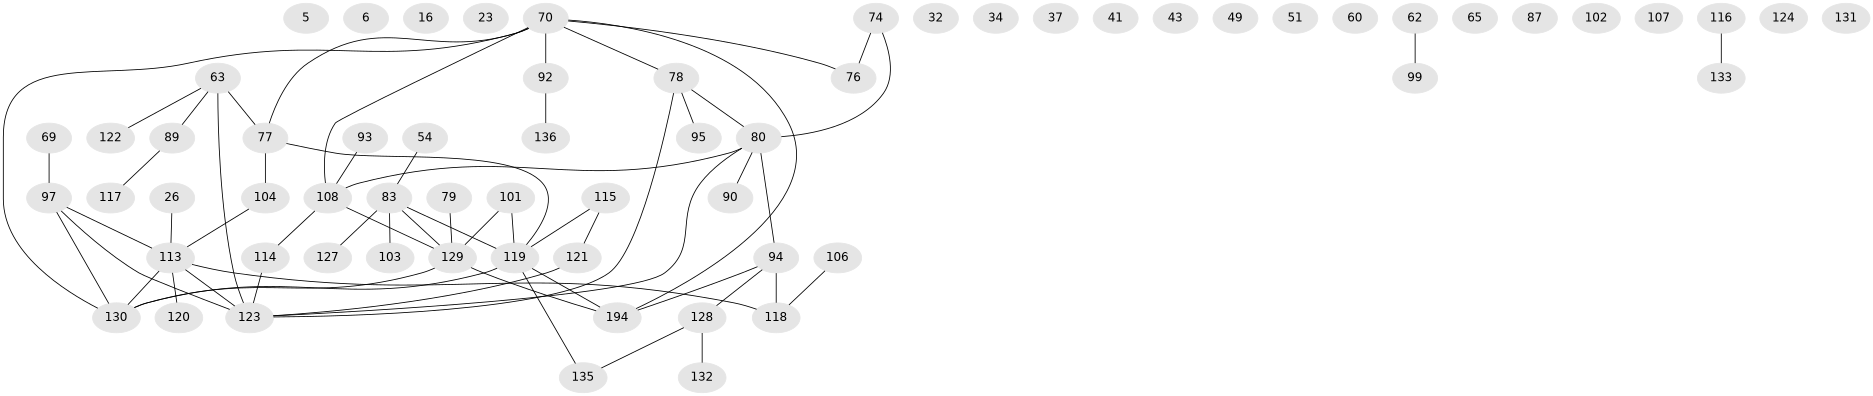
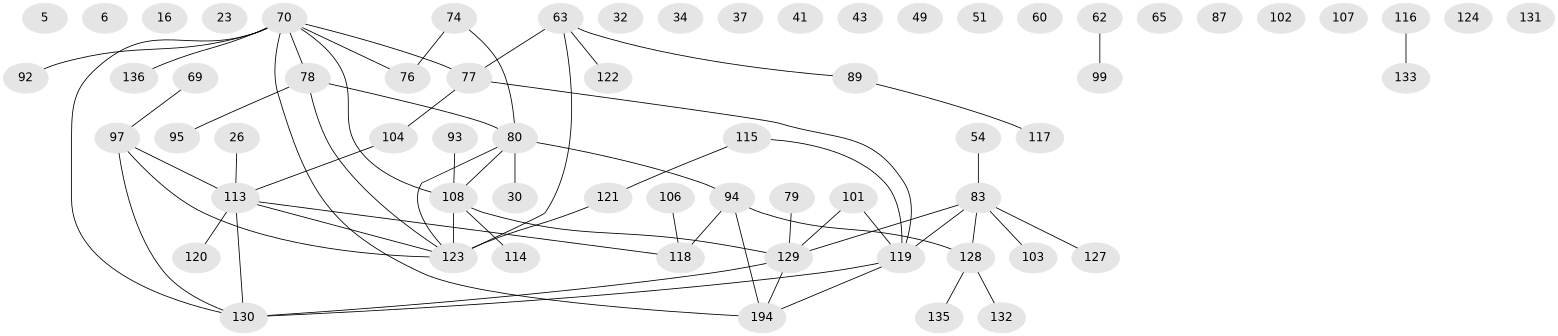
edge "92" -- "136": now "70" -- "136"
node "90": label "90" -> "30"
edge "83" -- "128": added
edge "114" -- "123": now "108" -- "123"
edge "119" -- "135": removed
